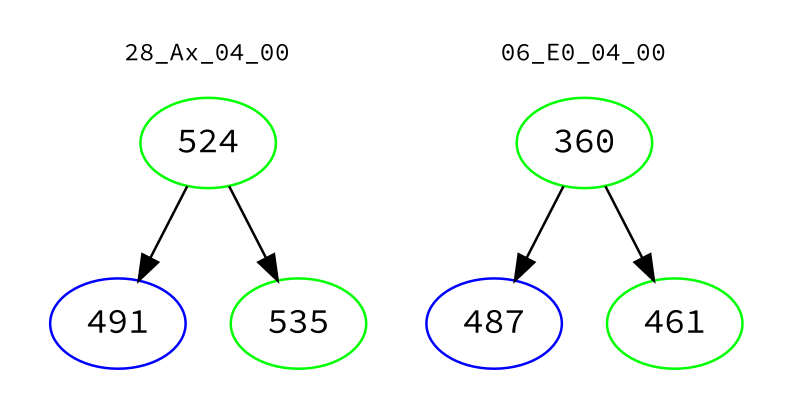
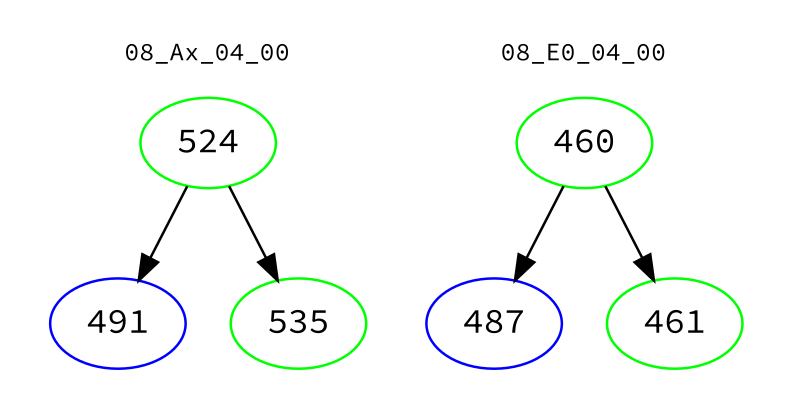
cluster "28_Ax_04_00": label "28_Ax_04_00" -> "08_Ax_04_00"
cluster "06_E0_04_00": label "06_E0_04_00" -> "08_E0_04_00"
node "360": label "360" -> "460"
